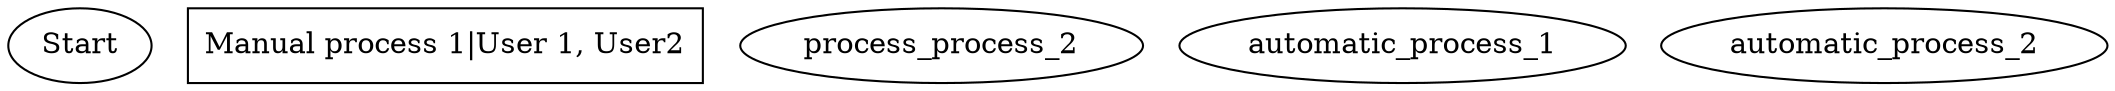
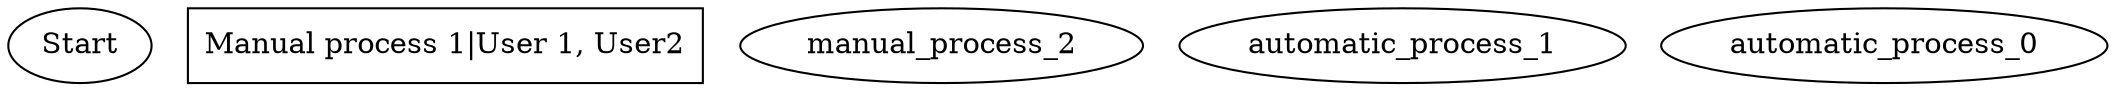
node "process_process_2": label "process_process_2" -> "manual_process_2"
node "automatic_process_2": label "automatic_process_2" -> "automatic_process_0"
